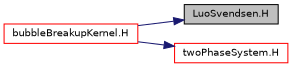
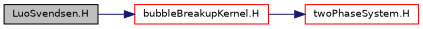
edge "bubbleBreakupKernel.H" -> "LuoSvendsen.H": reversed
